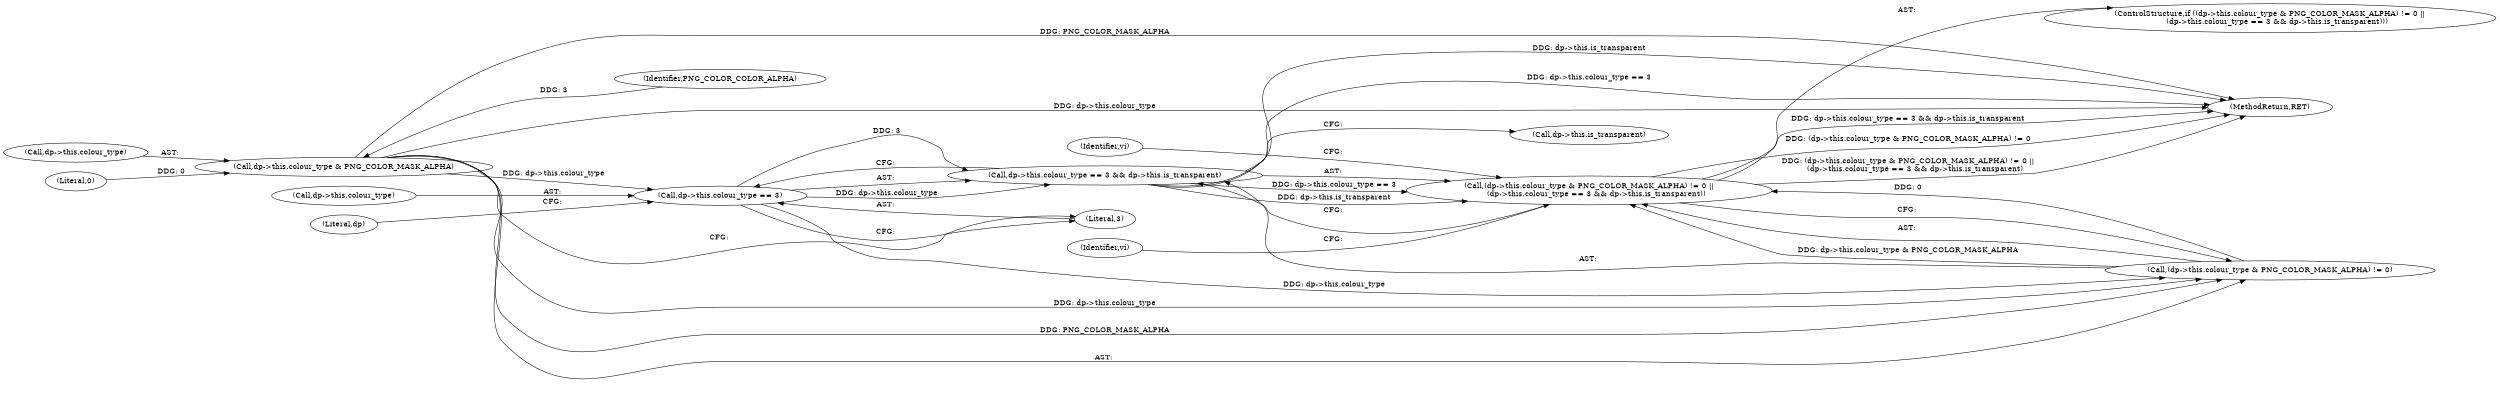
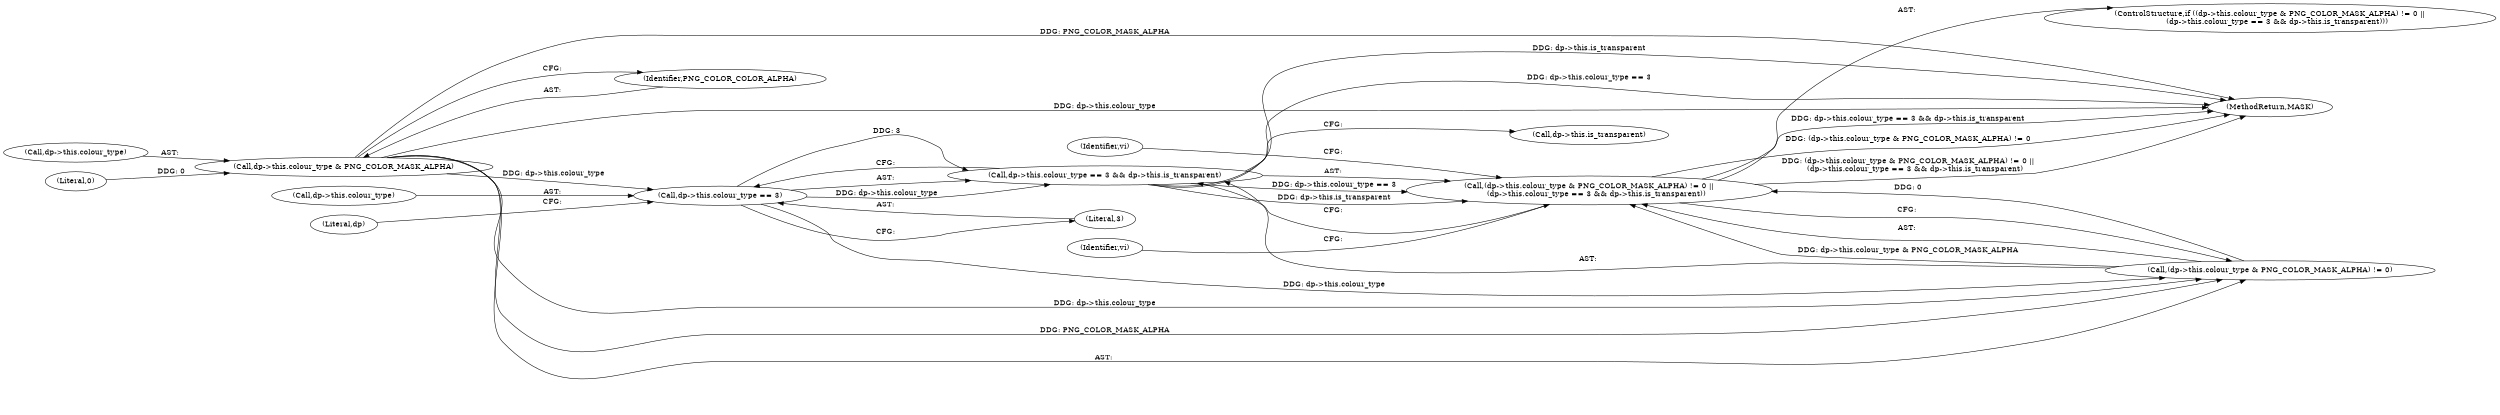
edge "(Identifier,PNG_COLOR_COLOR_ALPHA)" -> "(Call,dp->this.colour_type & PNG_COLOR_MASK_ALPHA)": label "DDG: 3" -> "AST: "
node "(MethodReturn,RET)": label "(MethodReturn,RET)" -> "(MethodReturn,MASK)"
edge "(Call,dp->this.colour_type & PNG_COLOR_MASK_ALPHA)" -> "(Literal,3)": now "(Call,dp->this.colour_type & PNG_COLOR_MASK_ALPHA)" -> "(Identifier,PNG_COLOR_COLOR_ALPHA)"
